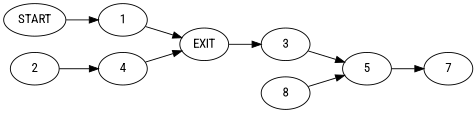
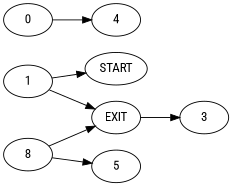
edge "START" -> "1": reversed
edge "3" -> "5": removed
edge "4" -> "EXIT": now "8" -> "EXIT"
node "2": label "2" -> "0"
node "7": removed
